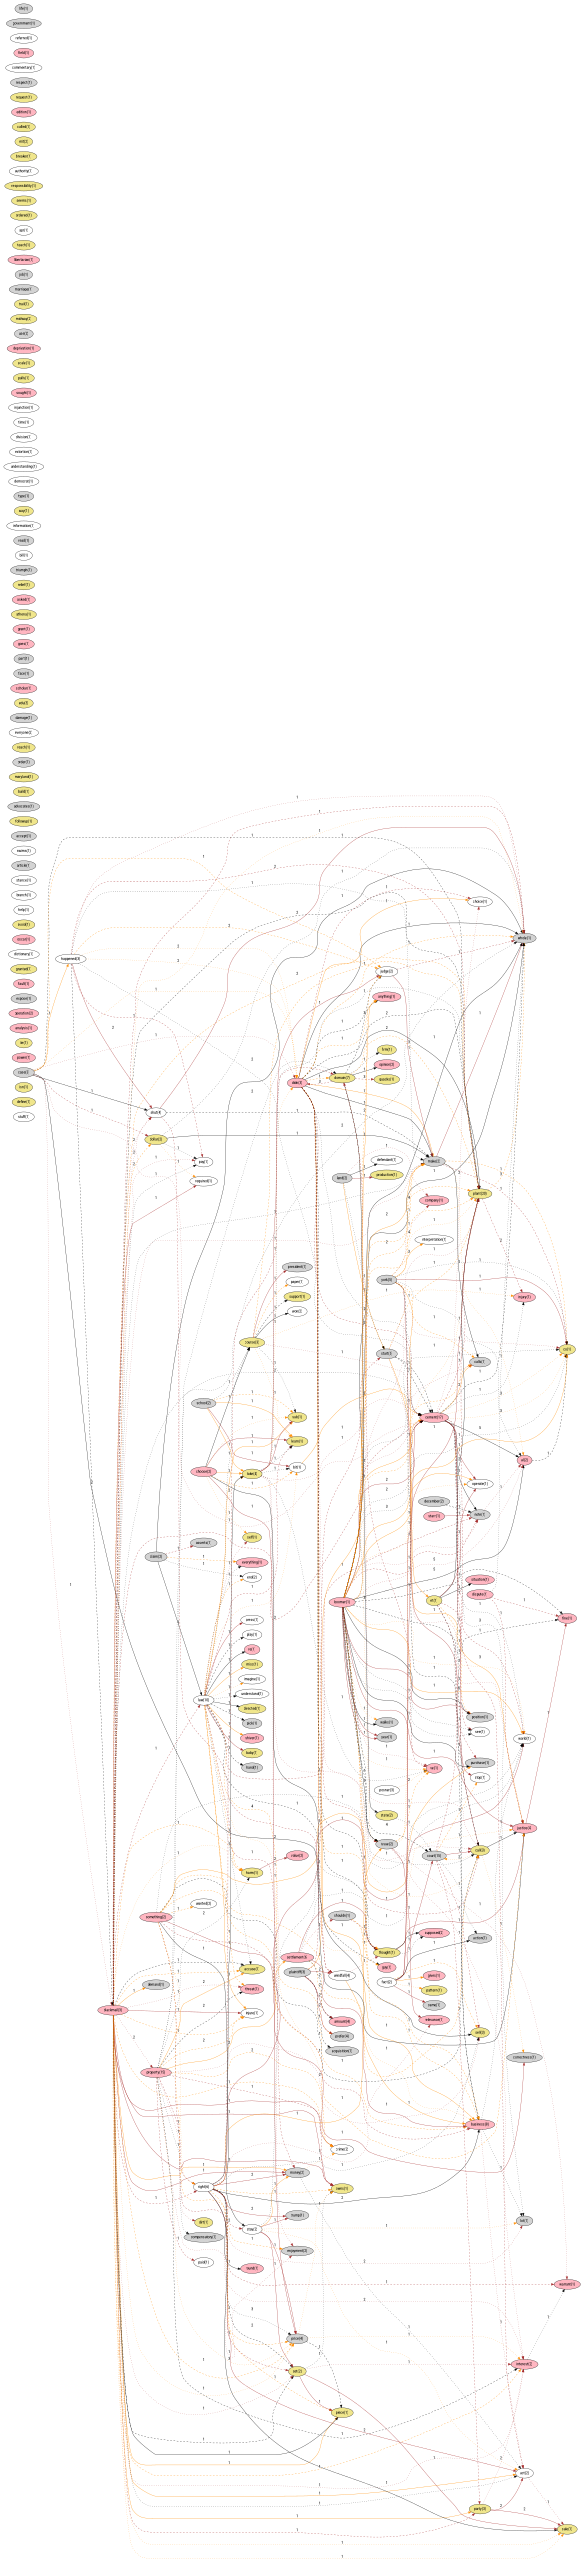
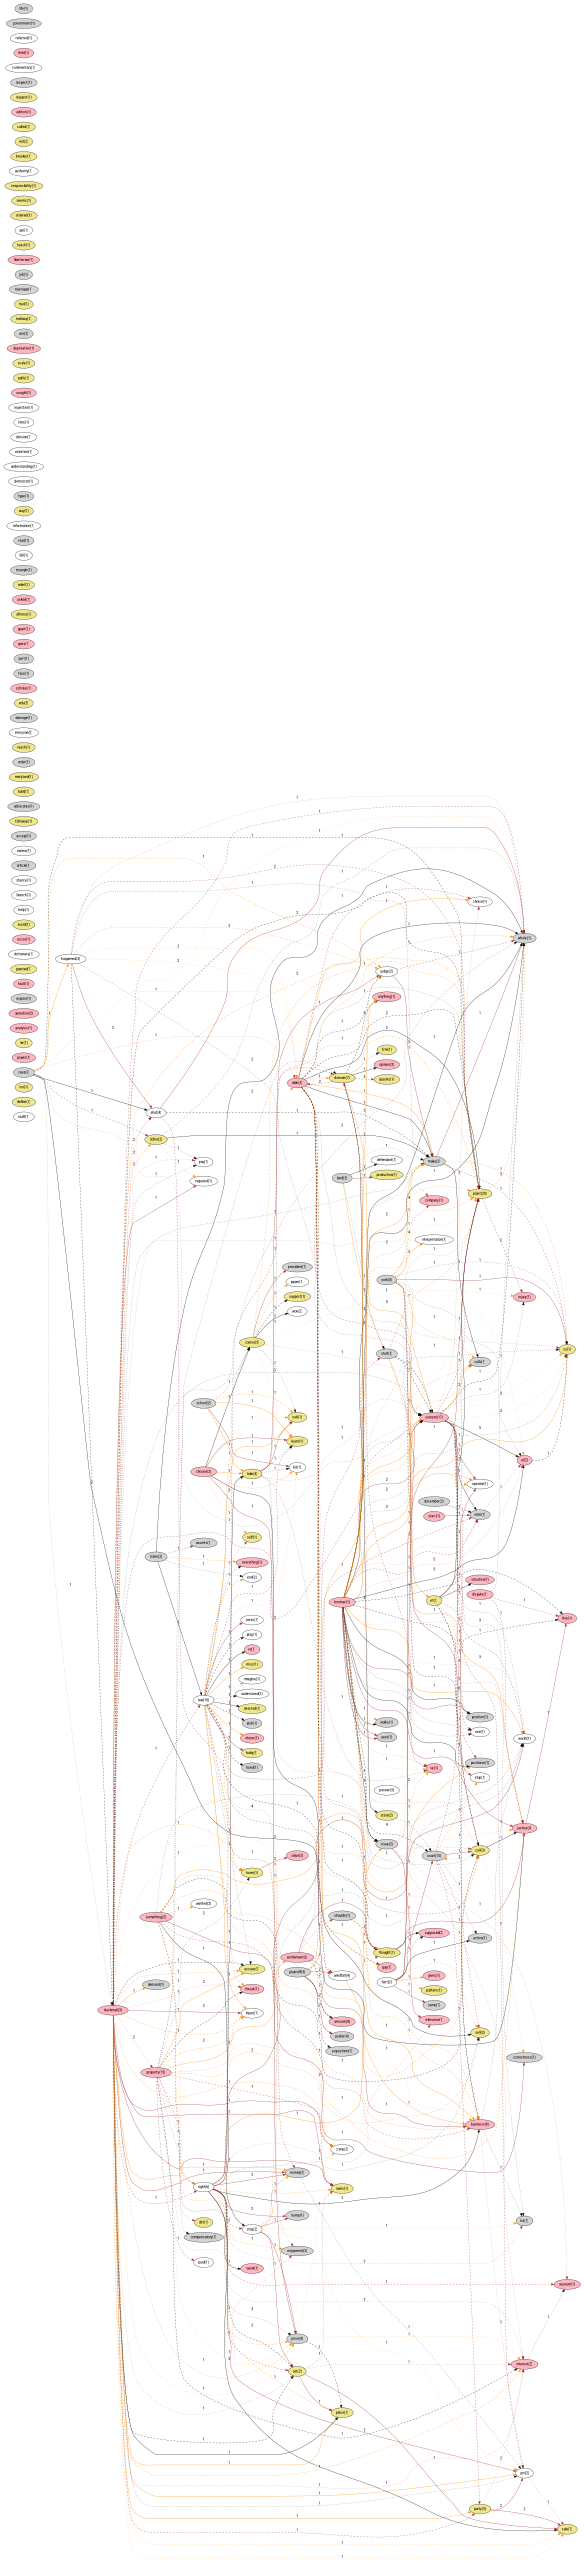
edge "happened(3)" -> "pay(1)": removed, label "1"
edge "bit(1)" -> "cement(17)": now "domain(7)" -> "cement(17)"
